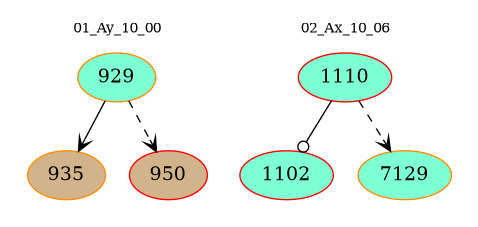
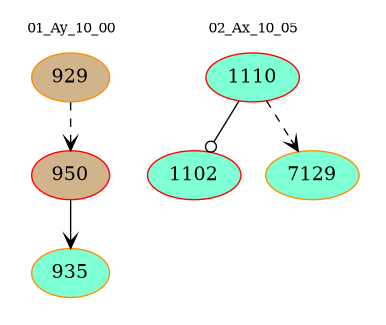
cluster "02_Ax_10_06": label "02_Ax_10_06" -> "02_Ax_10_05"
node "929": fillcolor aquamarine -> tan
edge "929" -> "935": now "950" -> "935"
node "935": fillcolor tan -> aquamarine
